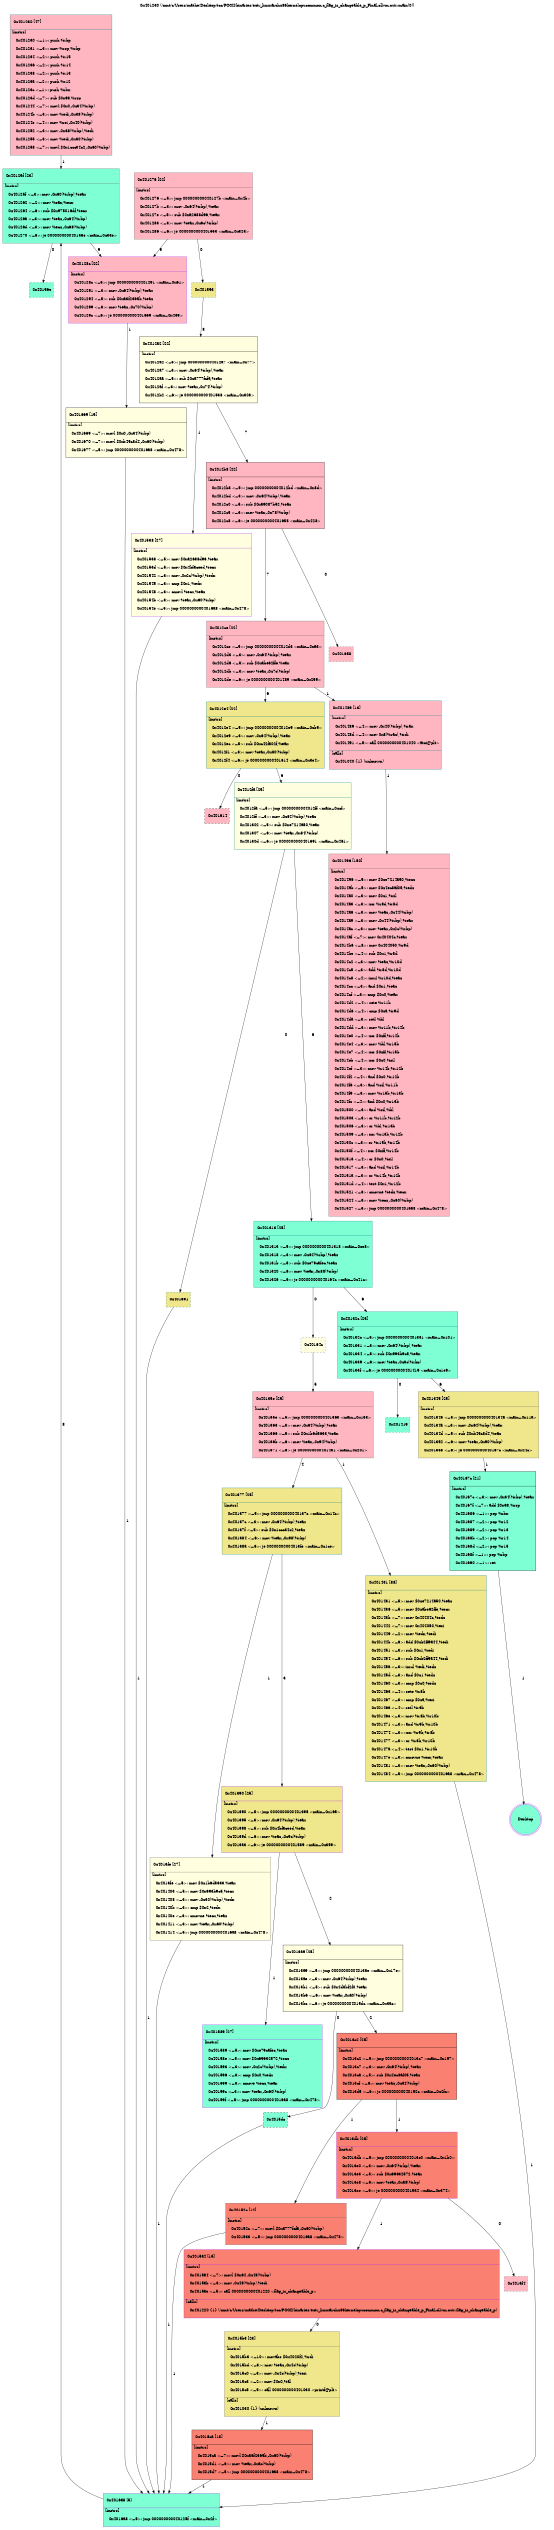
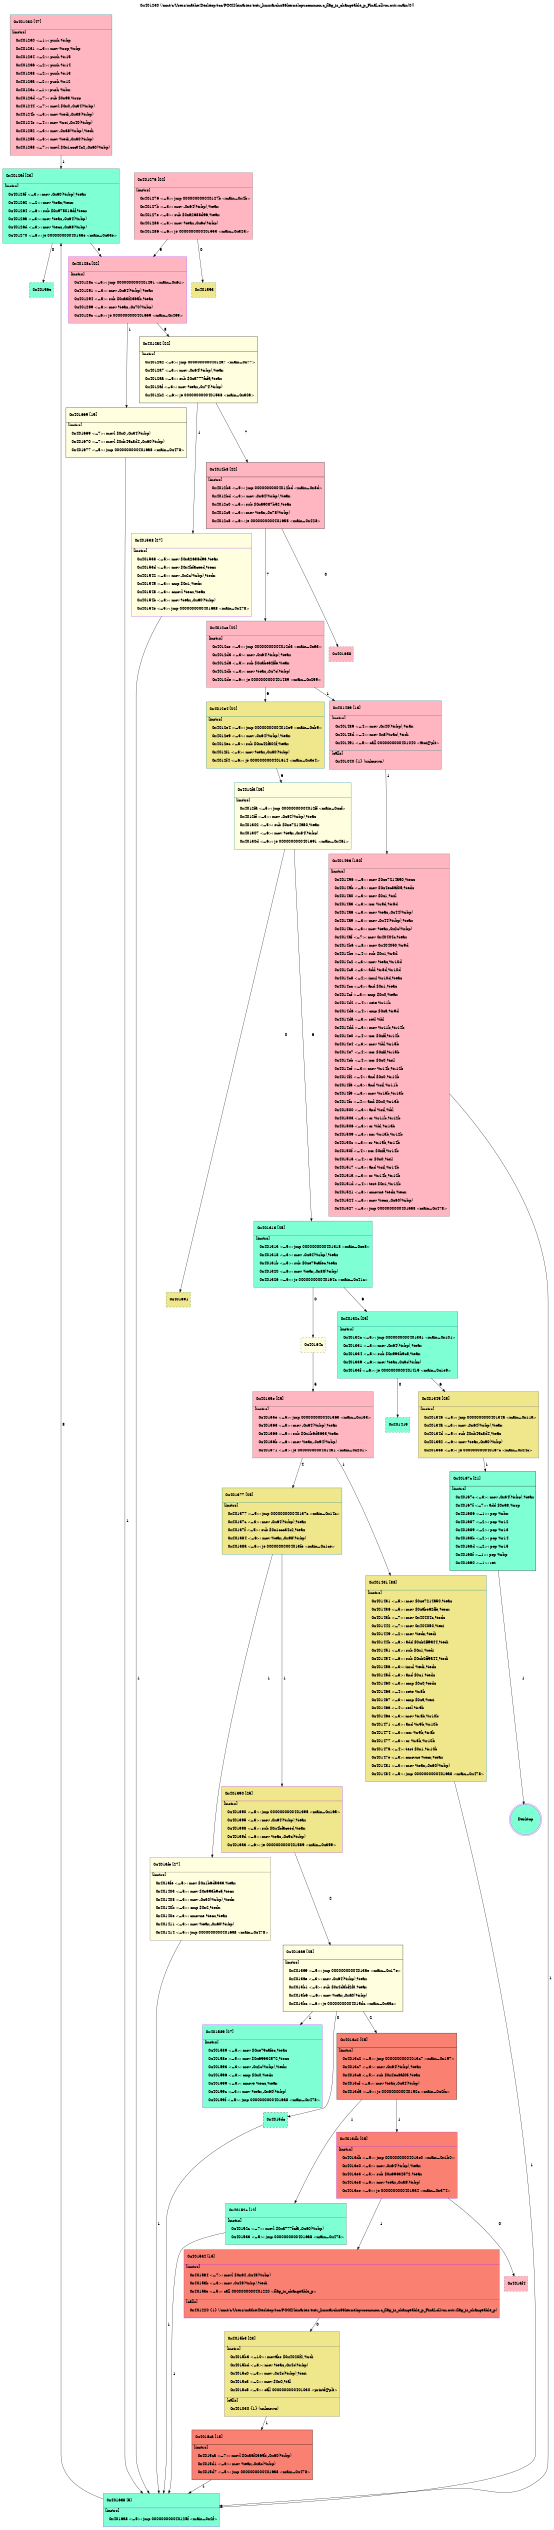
edge "0x401553" -> "0x4012a2 [22]": now "0x40128c [22]" -> "0x4012a2 [22]"
node "0x401614": removed
edge "0x401377 [25]" -> "0x401390 [25]": label " 3" -> " 1"
edge "0x401691" -> "0x4016a8 [5]": now "0x401496 [150]" -> "0x4016a8 [5]"
edge "0x401390 [25]" -> "0x401589 [27]": now "0x4013a9 [25]" -> "0x401589 [27]"
node "0x40152c [12]": fillcolor salmon -> aquamarine
